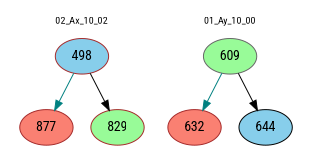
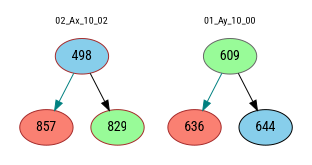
node "877": label "877" -> "857"
node "632": label "632" -> "636"
